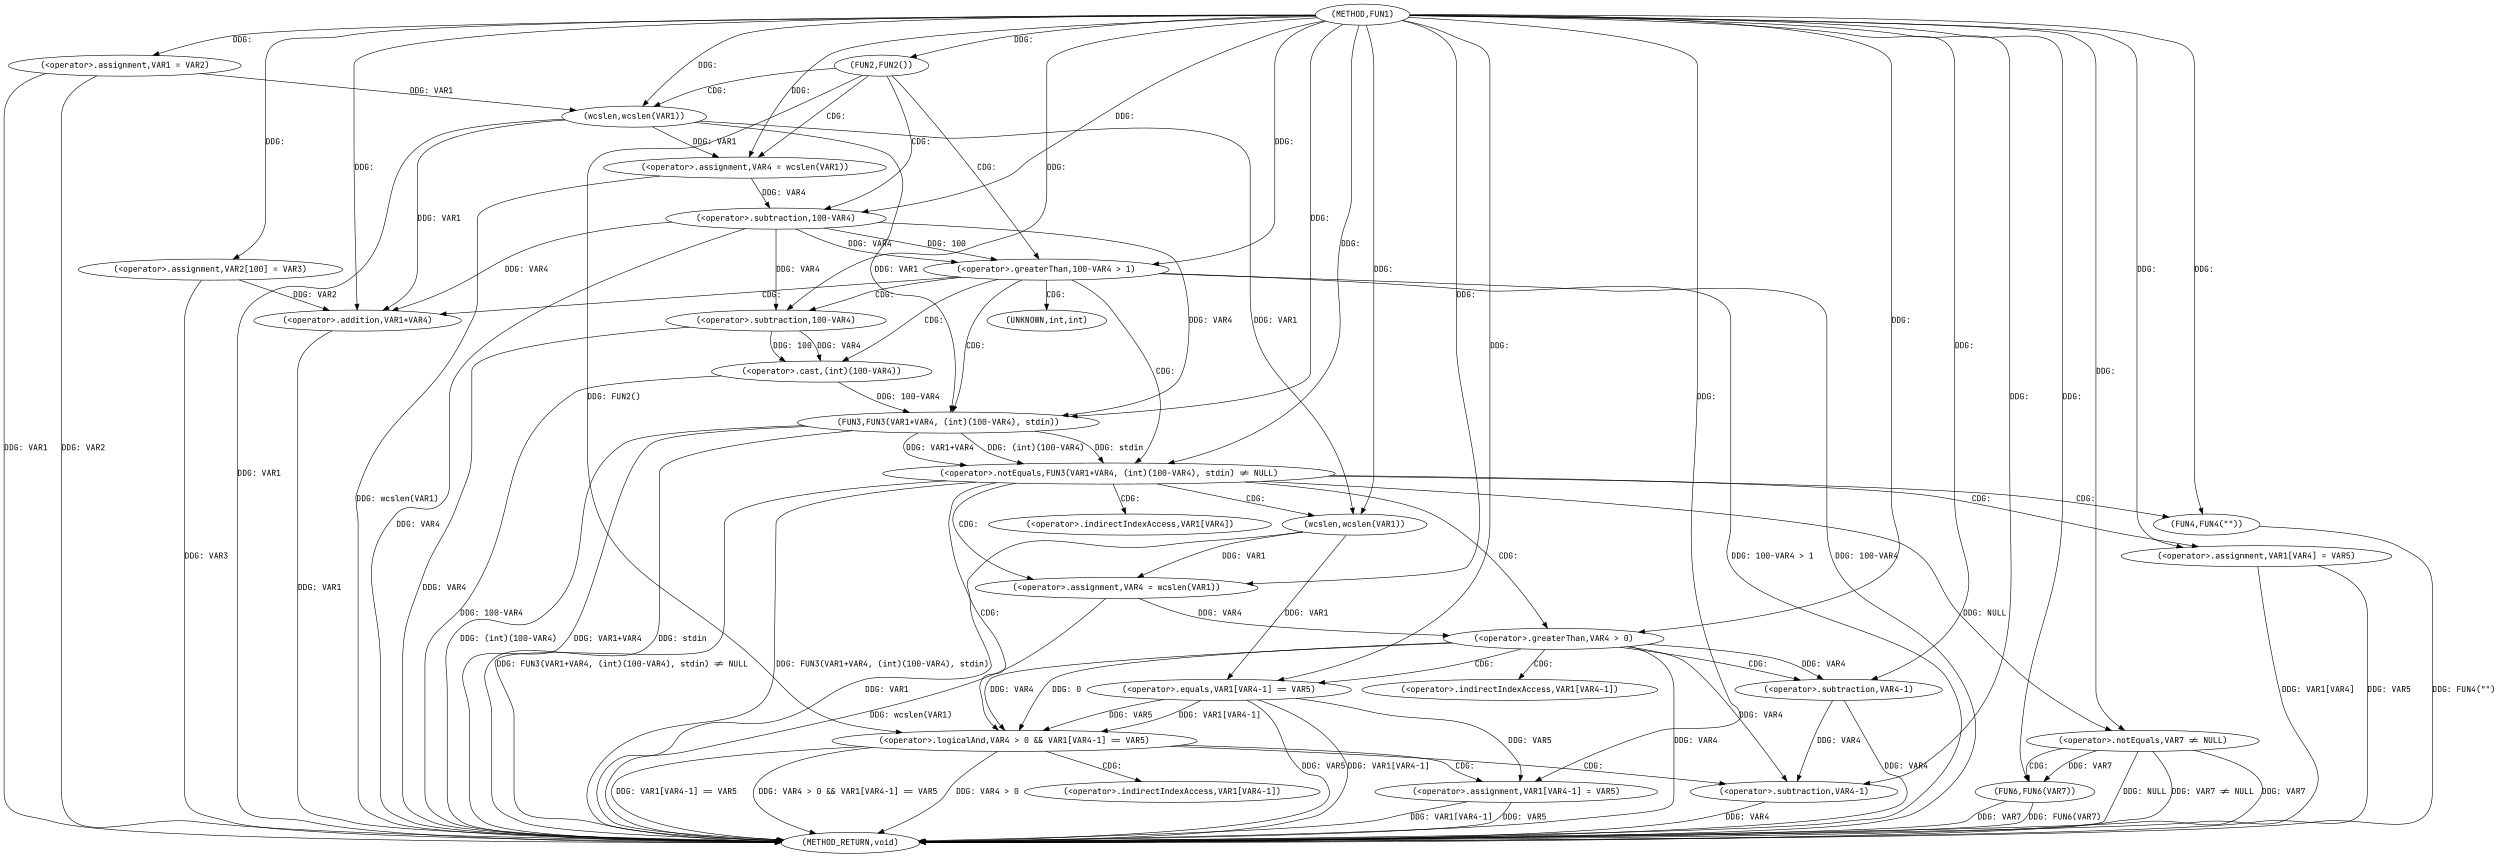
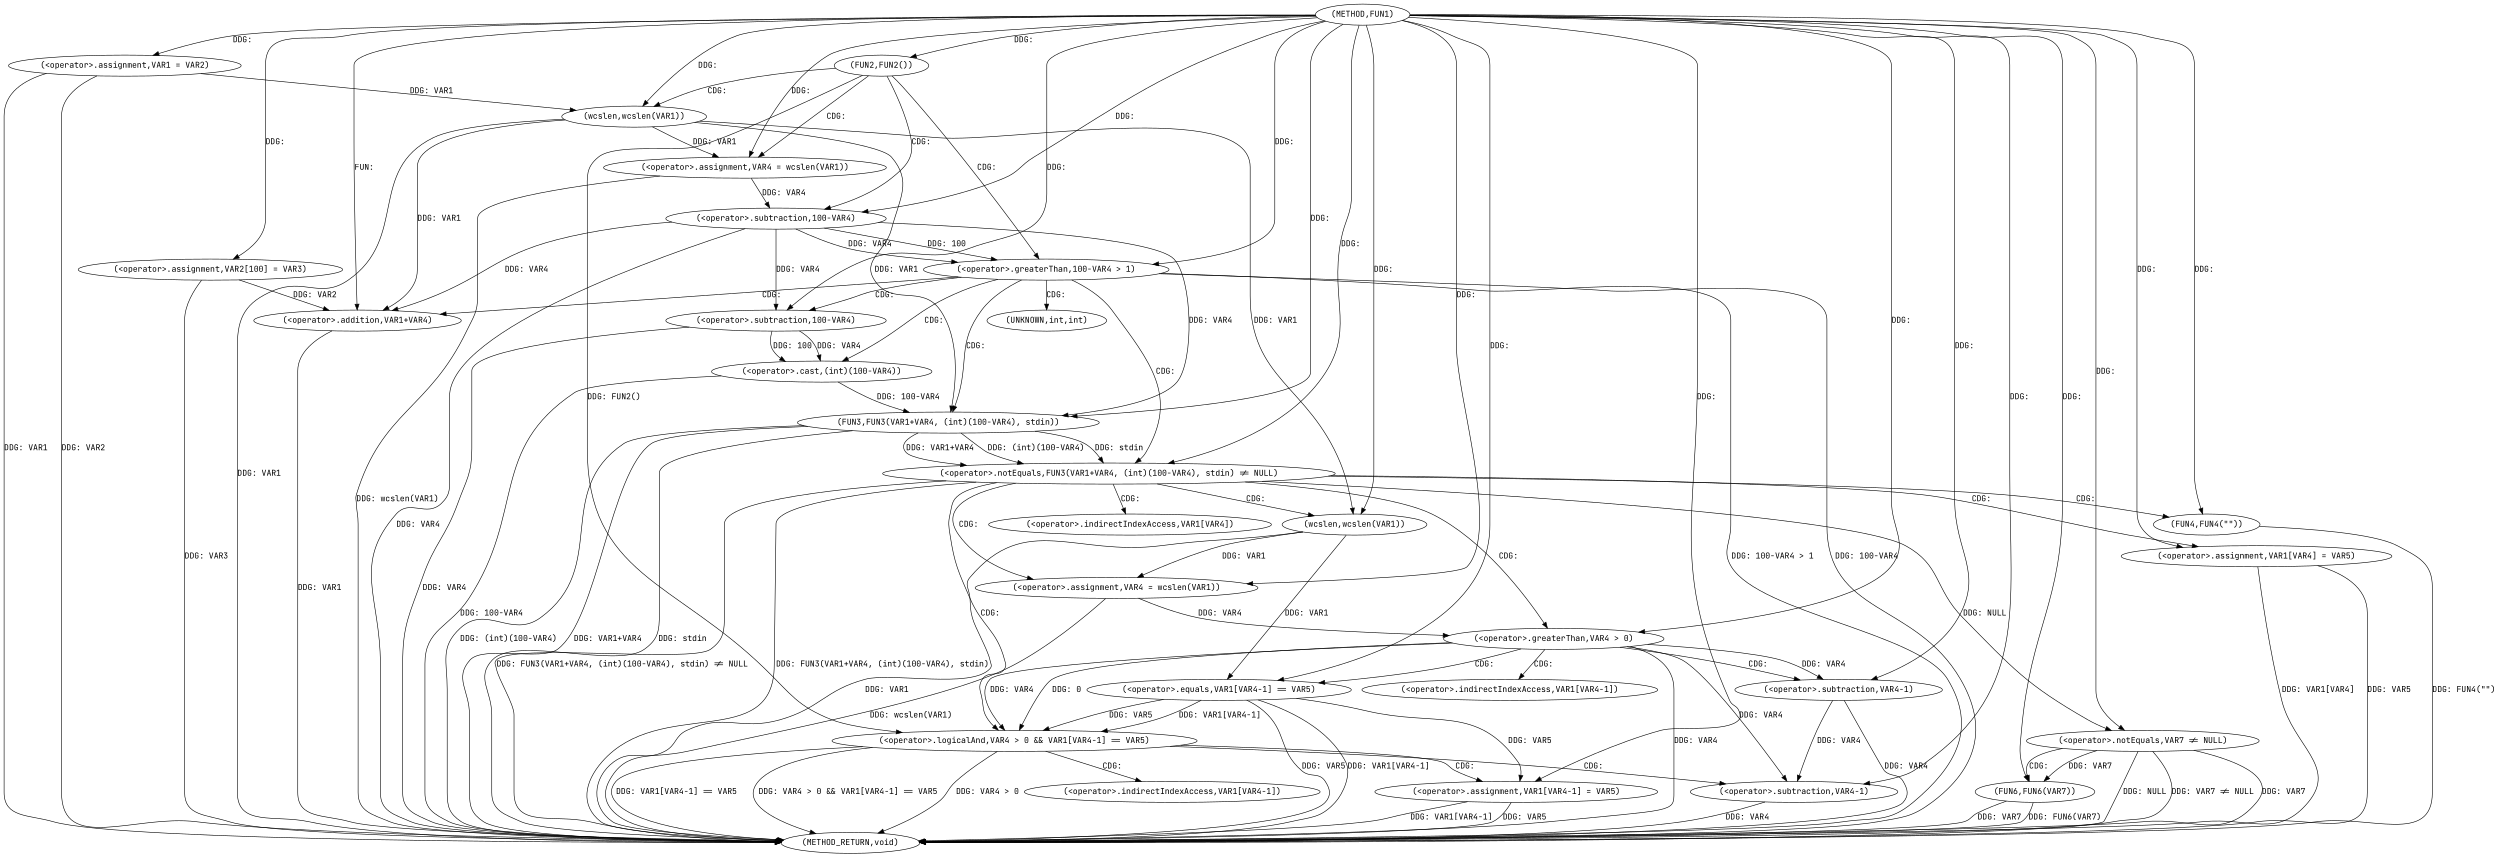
edge "(METHOD,FUN1)" -> "(<operator>.addition,VAR1+VAR4)": label "DDG: " -> "FUN: "
